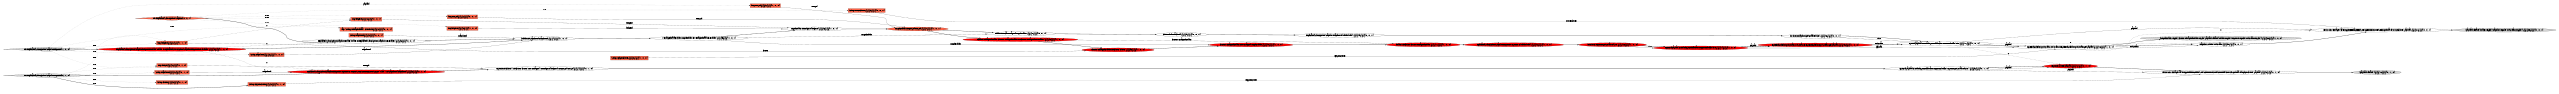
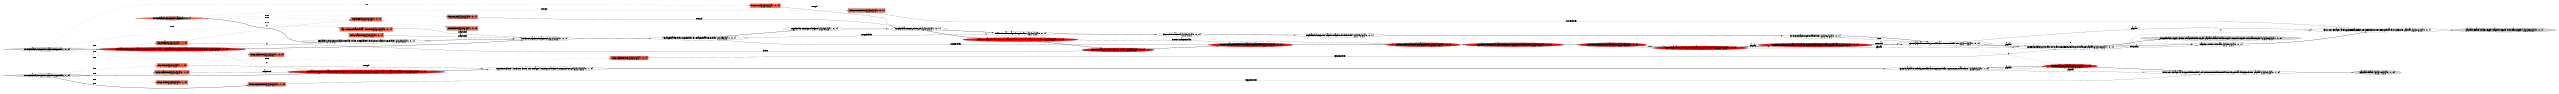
edge "newReplicatedSubscriptionsSnapshotResponse['1', '0', '0']" -> "long entryId@@@2@@@['1', '0', '0']": label "payload" -> "true"
edge "newReplicatedSubscriptionsSnapshot['0', '0', '1']" -> "String sourceCluster@@@2@@@['0', '0', '1']": label "true" -> "entryId"
edge "long ledgerId@@@2@@@['0', '0', '1']" -> "msgIdBuilder.setLedgerId(ledgerId)@@@6@@@['1', '0', '1']": removed, label "ledgerId"
edge "long ledgerId@@@2@@@['1', '0', '0']" -> "msgIdBuilder.setLedgerId(ledgerId)@@@6@@@['1', '0', '1']": removed, label "ledgerId"
node "msgIdBuilder.setEntryId(entryId)@@@7@@@['1', '0', '1']": fillcolor tomato -> white
edge "String snapshotId@@@2@@@['1', '0', '0']" -> "builder.setSnapshotId(snapshotId)@@@4@@@['1', '0', '1']": now "Map<String,MessageIdData> clusterIds@@@2@@@['0', '0', '1']" -> "builder.setSnapshotId(snapshotId)@@@4@@@['1', '0', '1']"
edge "newReplicatedSubscriptionsSnapshotResponse['1', '0', '0']" -> "long entryId@@@2@@@['0', '1', '0']": now "newReplicatedSubscriptionsSnapshotResponse['1', '0', '0']" -> "String replyToCluster@@@2@@@['1', '0', '0']"
